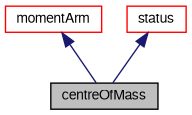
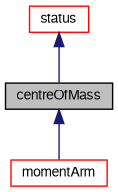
edge "centreOfMass" -> "momentArm": reversed
